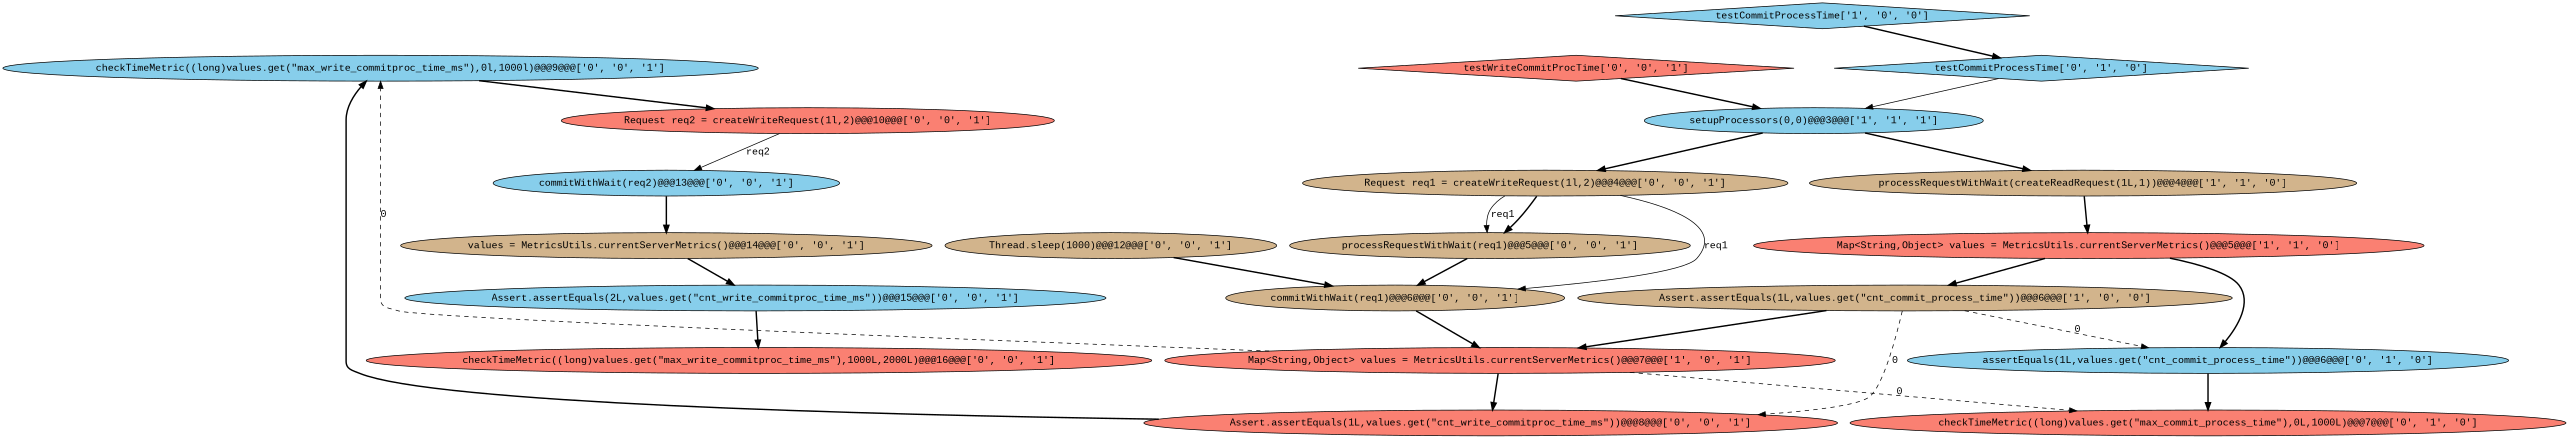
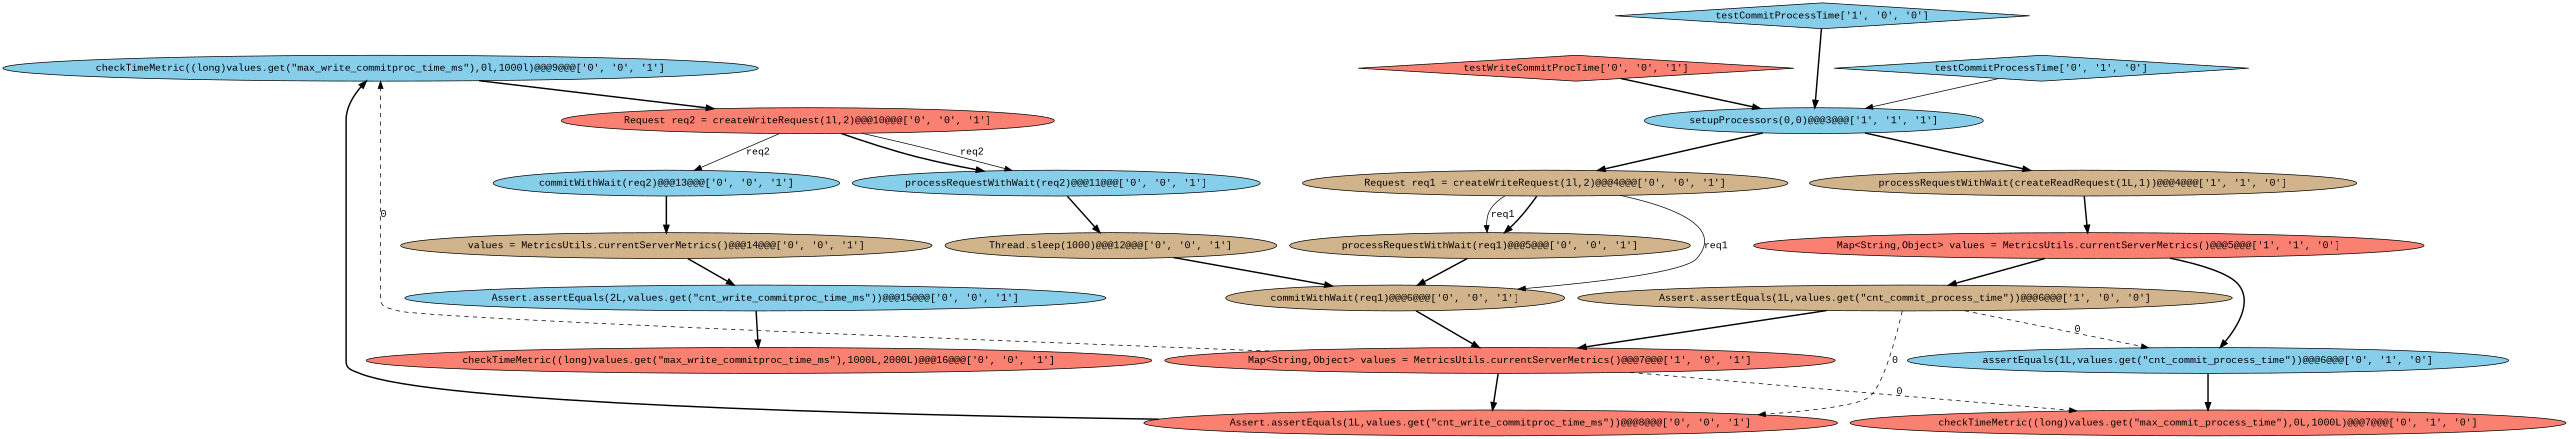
edge "testCommitProcessTime['1', '0', '0']" -> "testCommitProcessTime['0', '1', '0']": now "testCommitProcessTime['1', '0', '0']" -> "setupProcessors(0,0)@@@3@@@['1', '1', '1']"
node "processRequestWithWait(req2)@@@11@@@['0', '0', '1']": added
